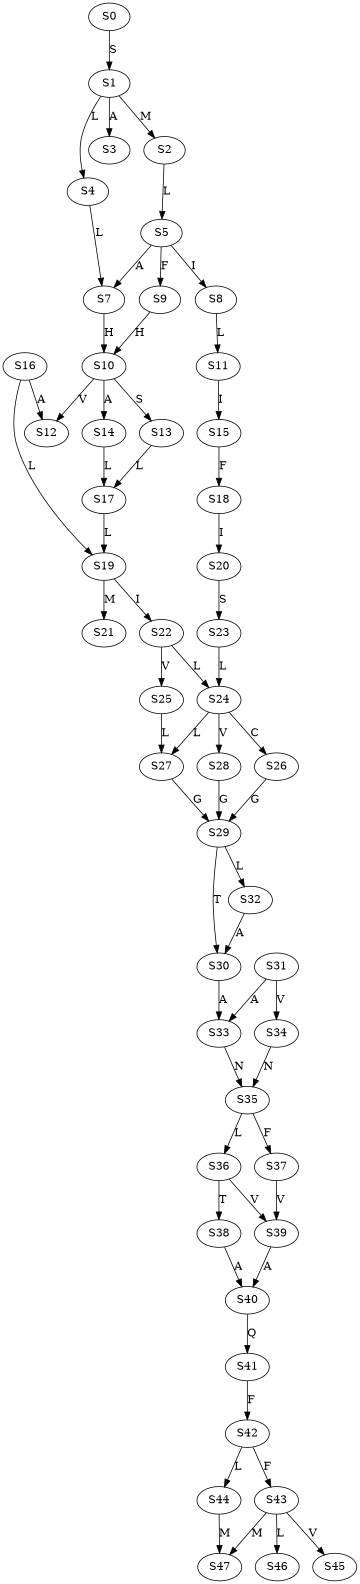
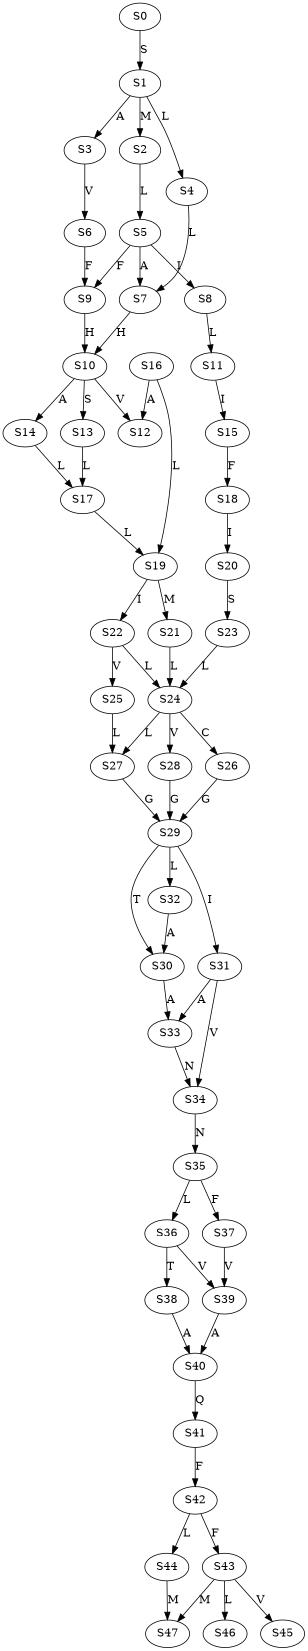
node "S6": added
edge "S21" -> "S24": added, label "L"
edge "S29" -> "S31": added, label "I"
edge "S33" -> "S35": now "S33" -> "S34"
